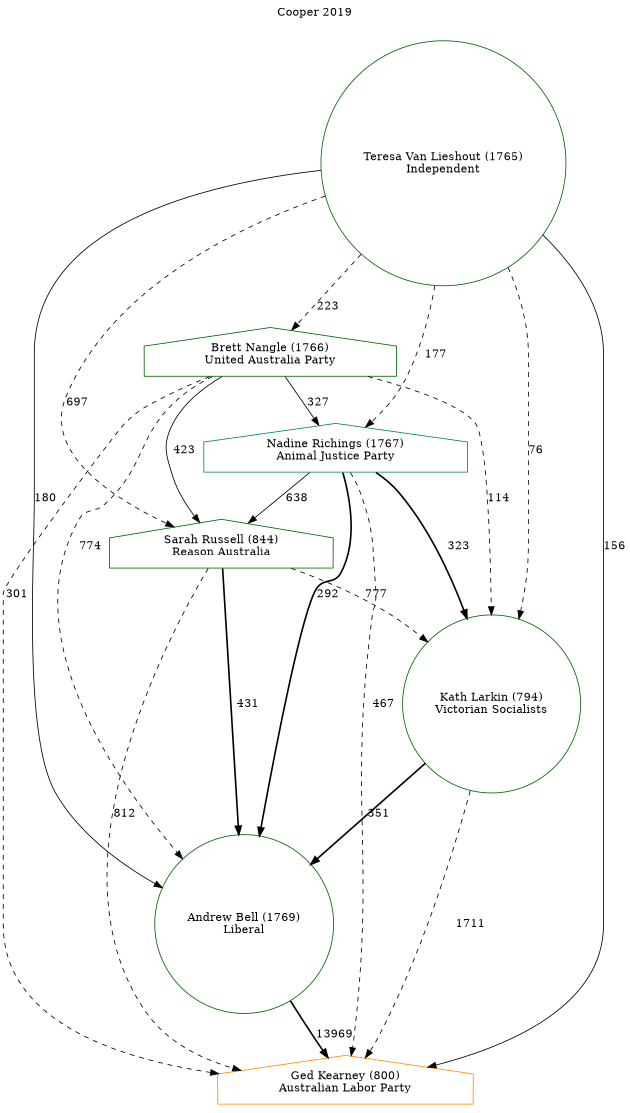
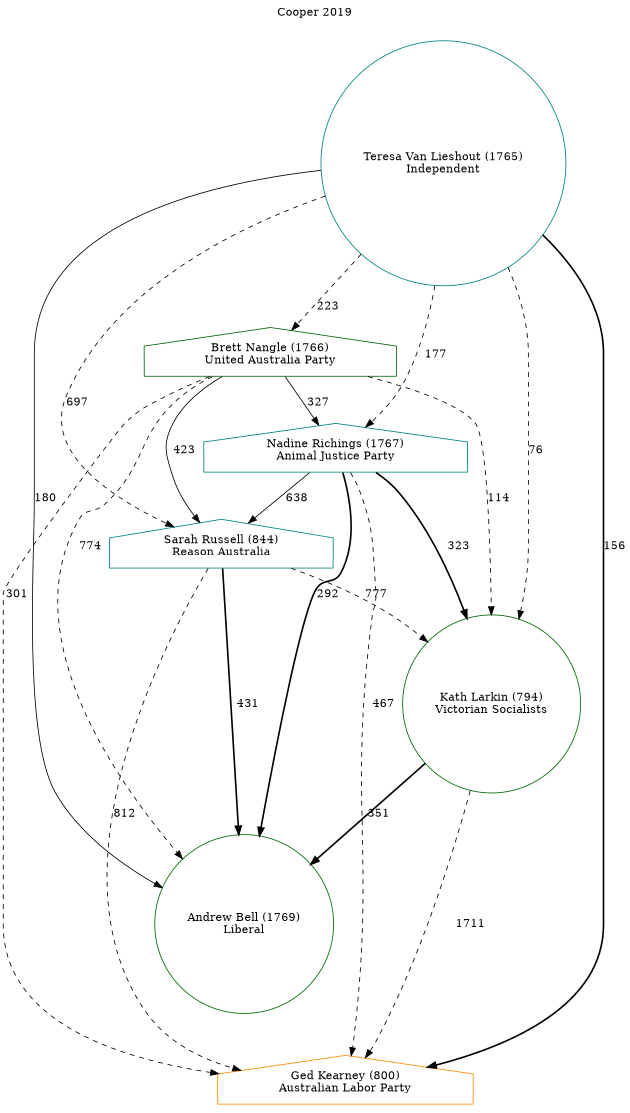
node "Teresa Van Lieshout (1765) Independent": color darkgreen -> teal
node "Sarah Russell (844) Reason Australia": color darkgreen -> teal
edge "Teresa Van Lieshout (1765) Independent" -> "Ged Kearney (800) Australian Labor Party": style solid -> bold
edge "Andrew Bell (1769) Liberal" -> "Ged Kearney (800) Australian Labor Party": removed, label "13969"
